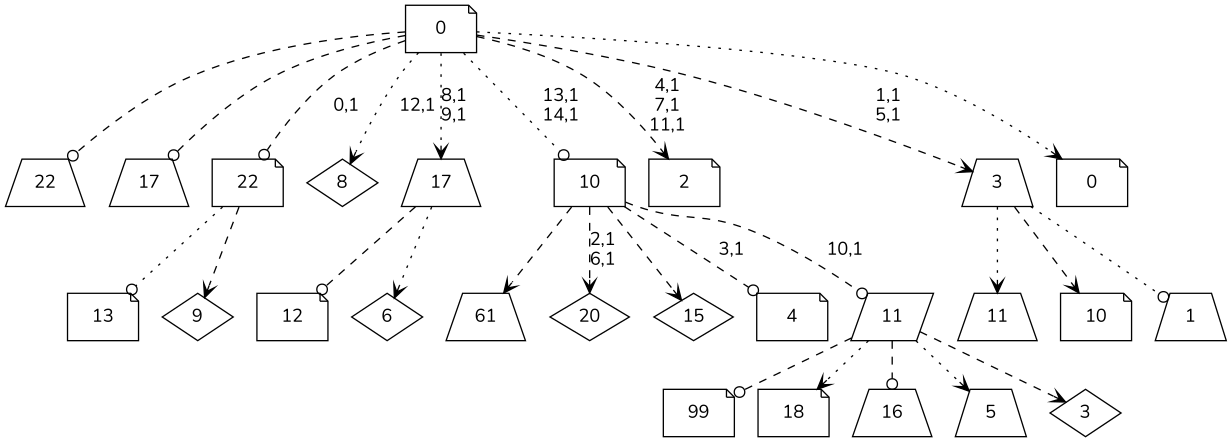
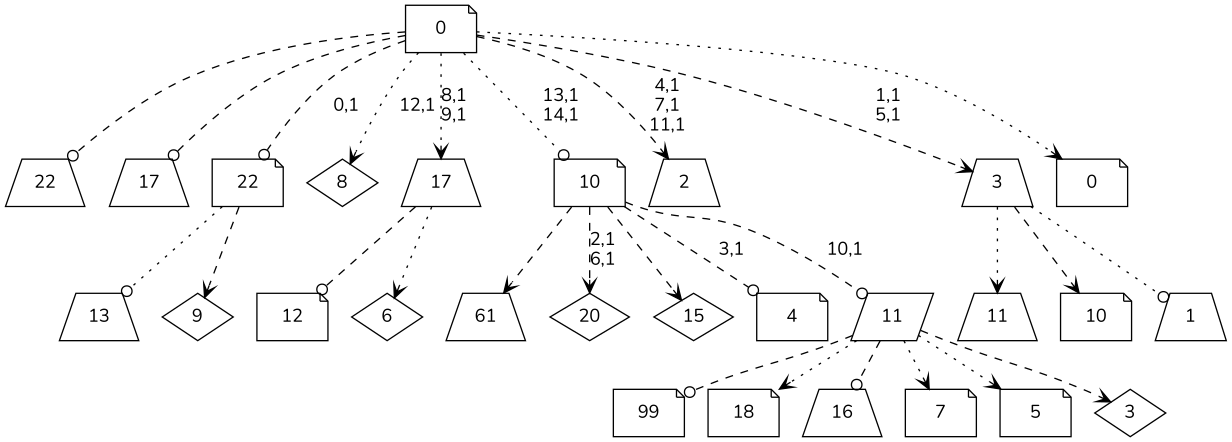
node "2": shape note -> trapezium
node "13": shape note -> trapezium
node "7": added
node "5": shape trapezium -> note
